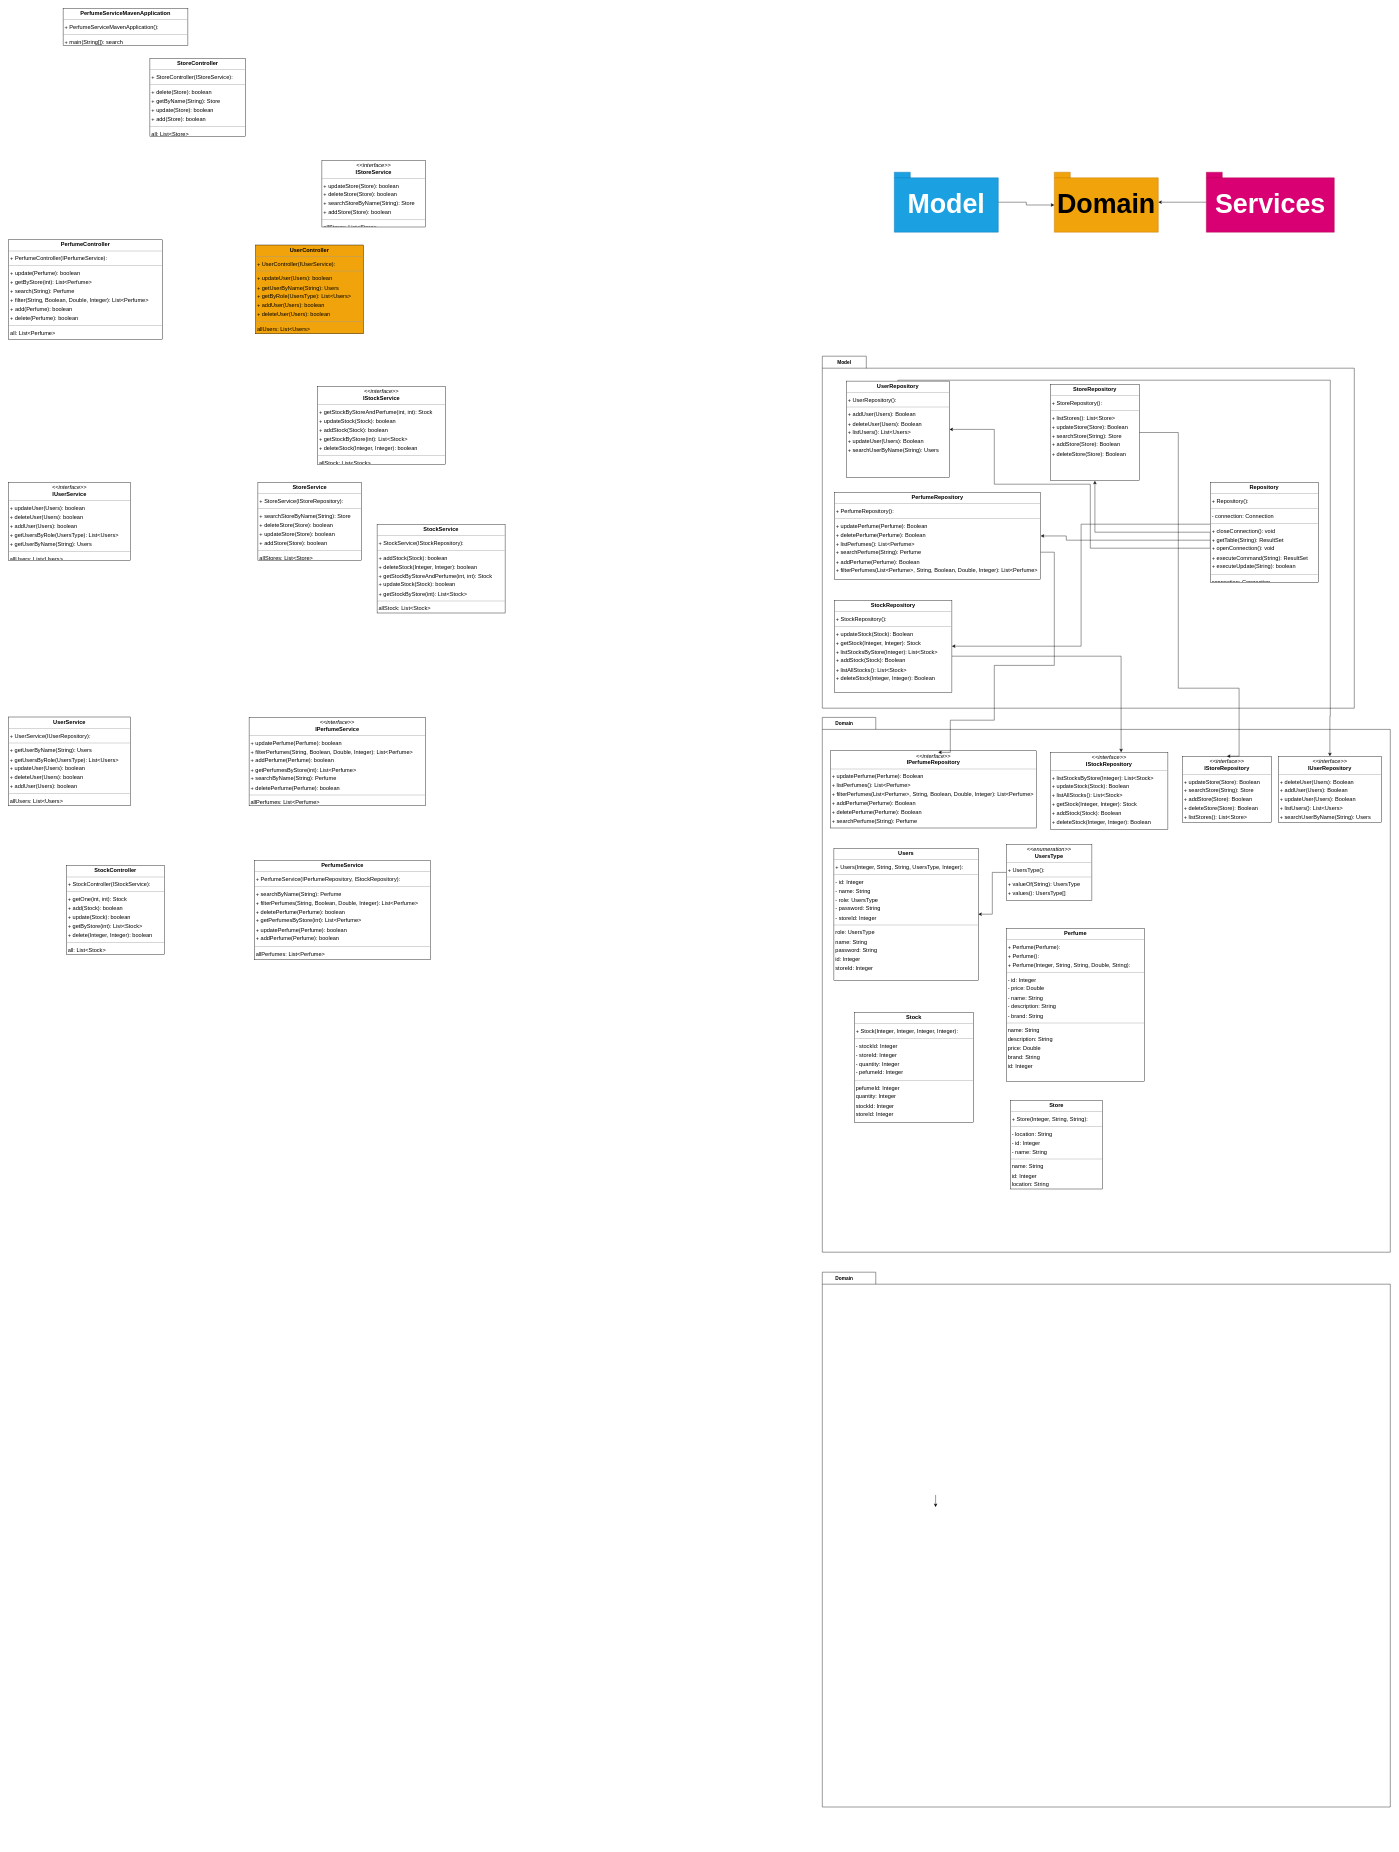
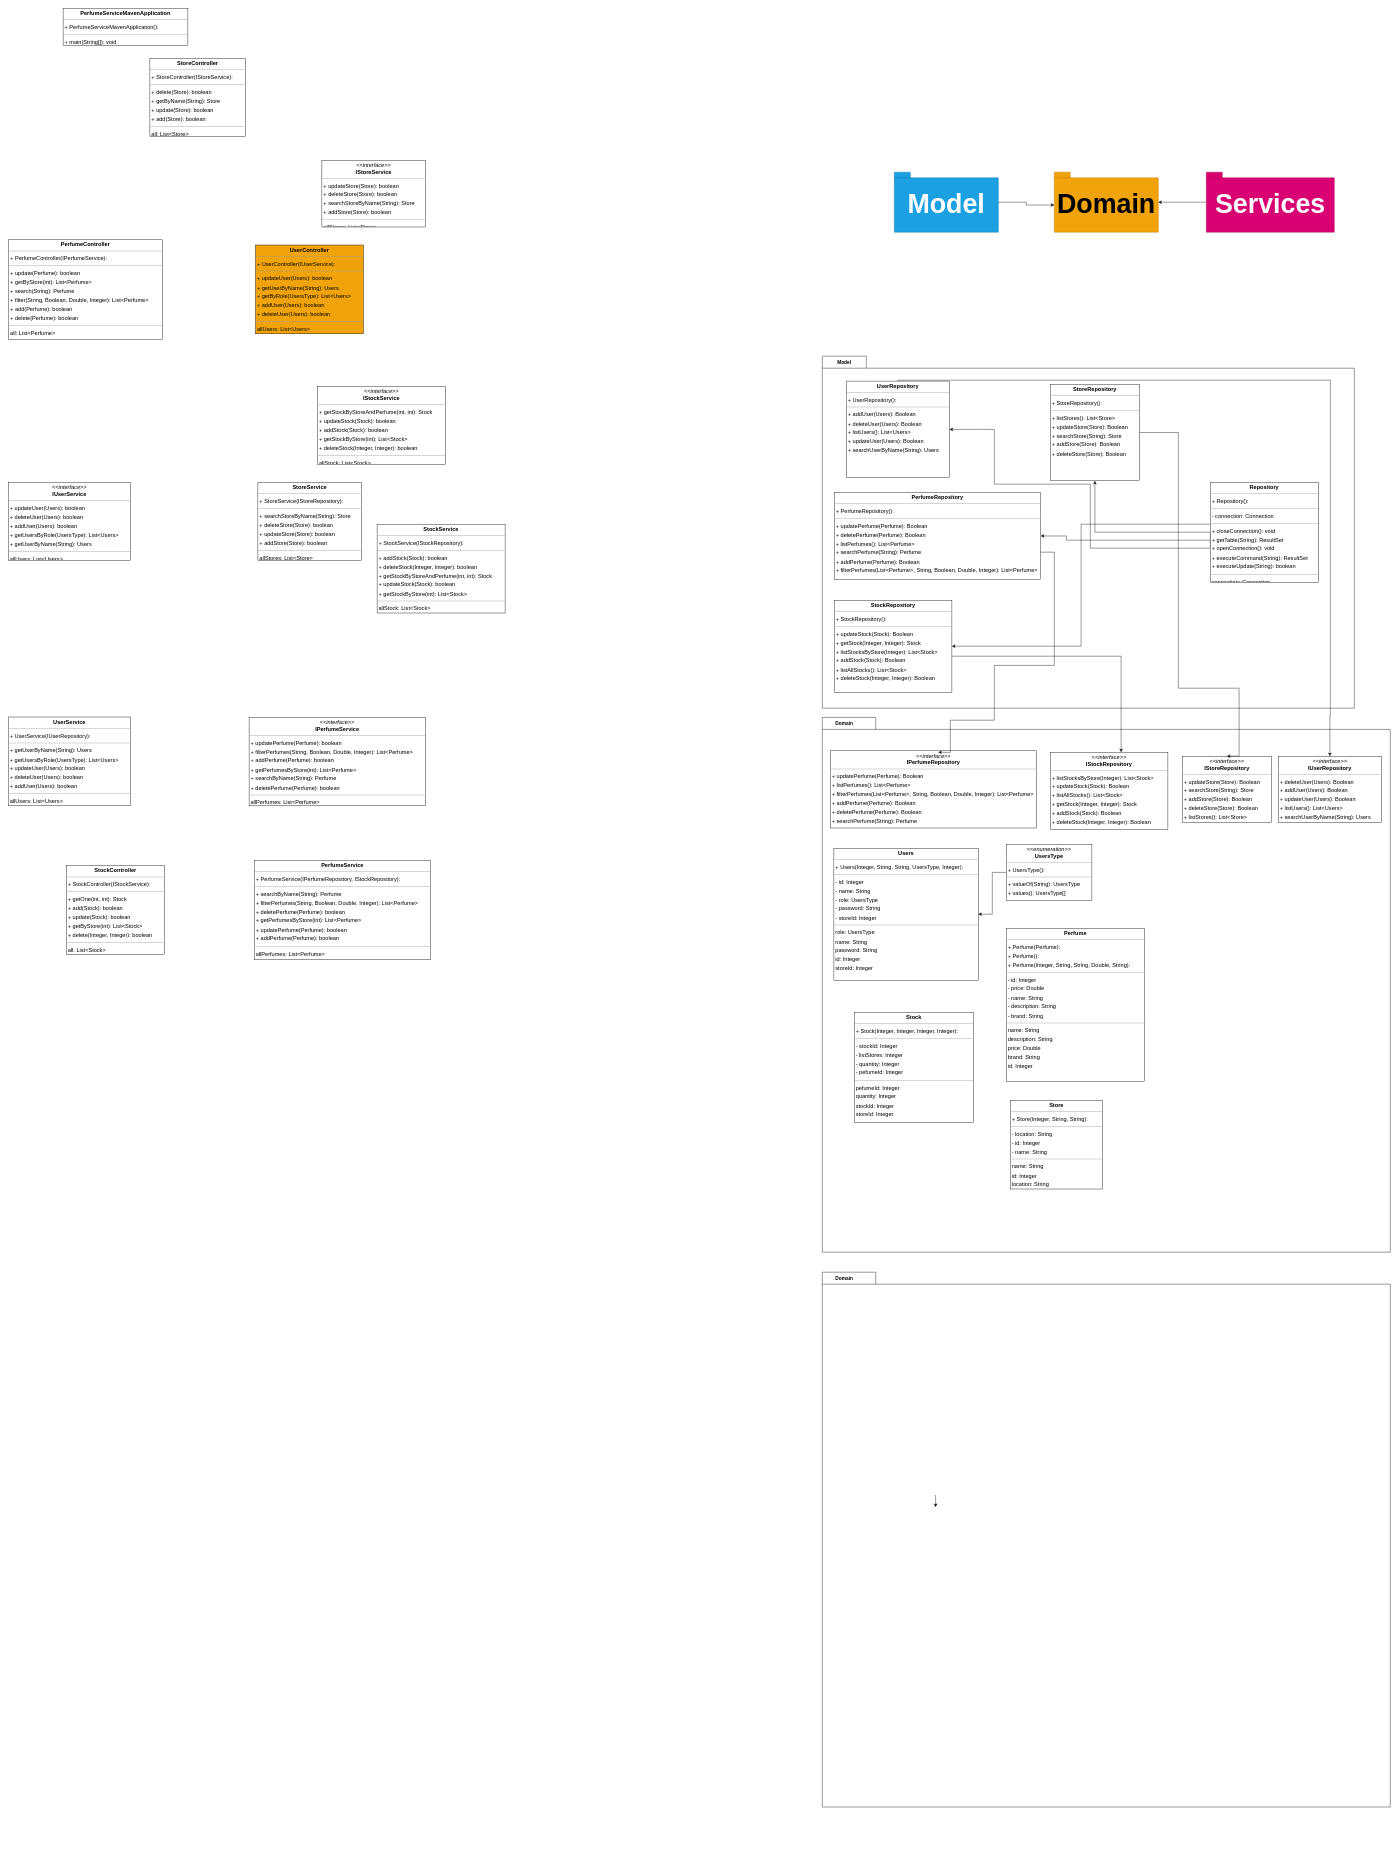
node "PerfumeServiceMavenApplication + PerfumeServiceMavenApplication(): + main(String[]): search": label "PerfumeServiceMavenApplication + PerfumeServiceMavenApplication(): + main(String[]): search" -> "PerfumeServiceMavenApplication + PerfumeServiceMavenApplication(): + main(String[]): void"
node "Stock + Stock(Integer, Integer, Integer, Integer): - stockId: Integer - storeId: Integer - quantity: Integer - pefumeId: Integer pefumeId: Integer quantity: Integer stockId: Integer storeId: Integer": label "Stock + Stock(Integer, Integer, Integer, Integer): - stockId: Integer - storeId: Integer - quantity: Integer - pefumeId: Integer pefumeId: Integer quantity: Integer stockId: Integer storeId: Integer" -> "Stock + Stock(Integer, Integer, Integer, Integer): - stockId: Integer - listStores: Integer - quantity: Integer - pefumeId: Integer pefumeId: Integer quantity: Integer stockId: Integer storeId: Integer"
